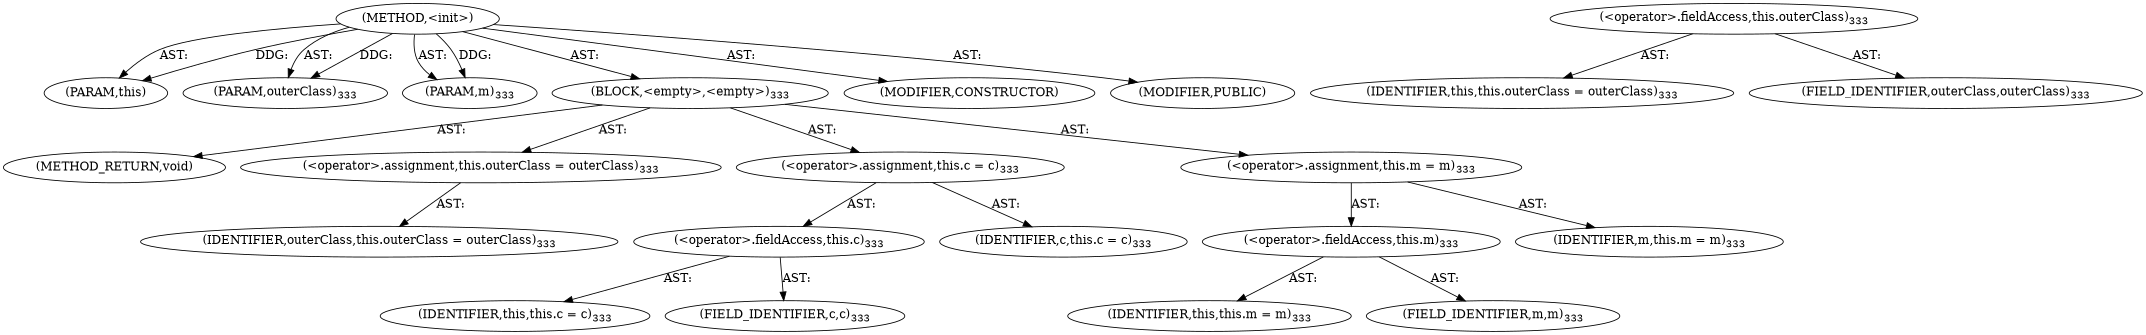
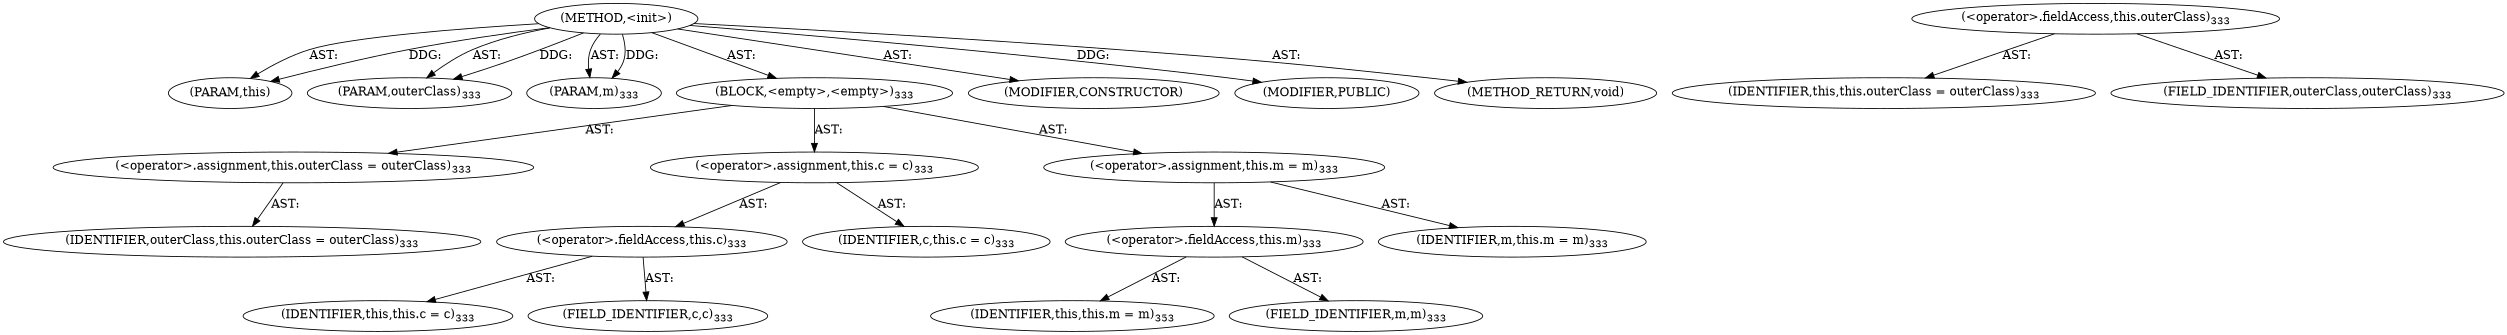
edge "(METHOD,<init>)" -> "(MODIFIER,PUBLIC)": label "AST: " -> "DDG: "
edge "(BLOCK,<empty>,<empty>)" -> "(METHOD_RETURN,void)": now "(METHOD,<init>)" -> "(METHOD_RETURN,void)"
node "(IDENTIFIER,this,this.m = m)": text "333" -> "353"
